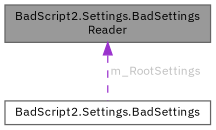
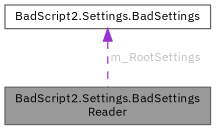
edge "BadScript2.Settings.BadSettings" -> "BadScript2.Settings.BadSettings Reader": reversed
